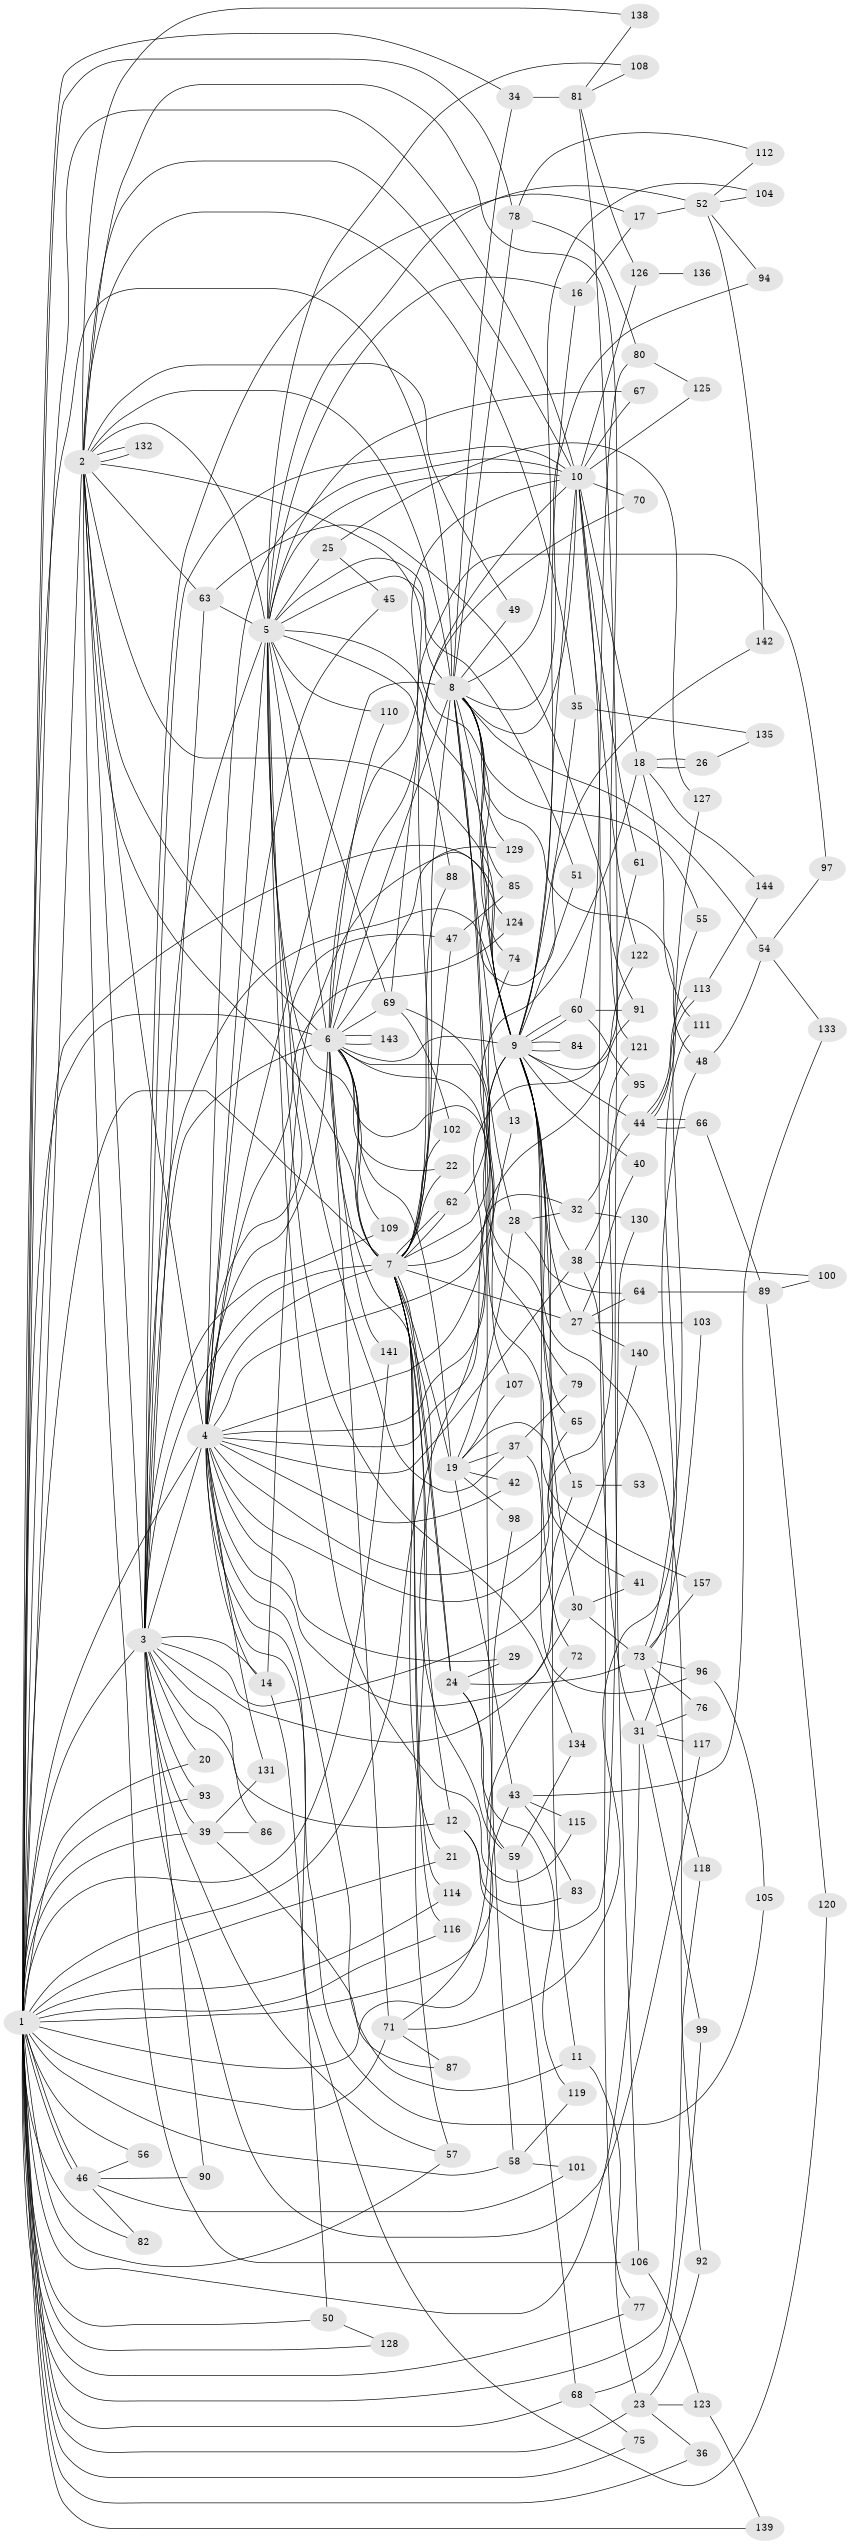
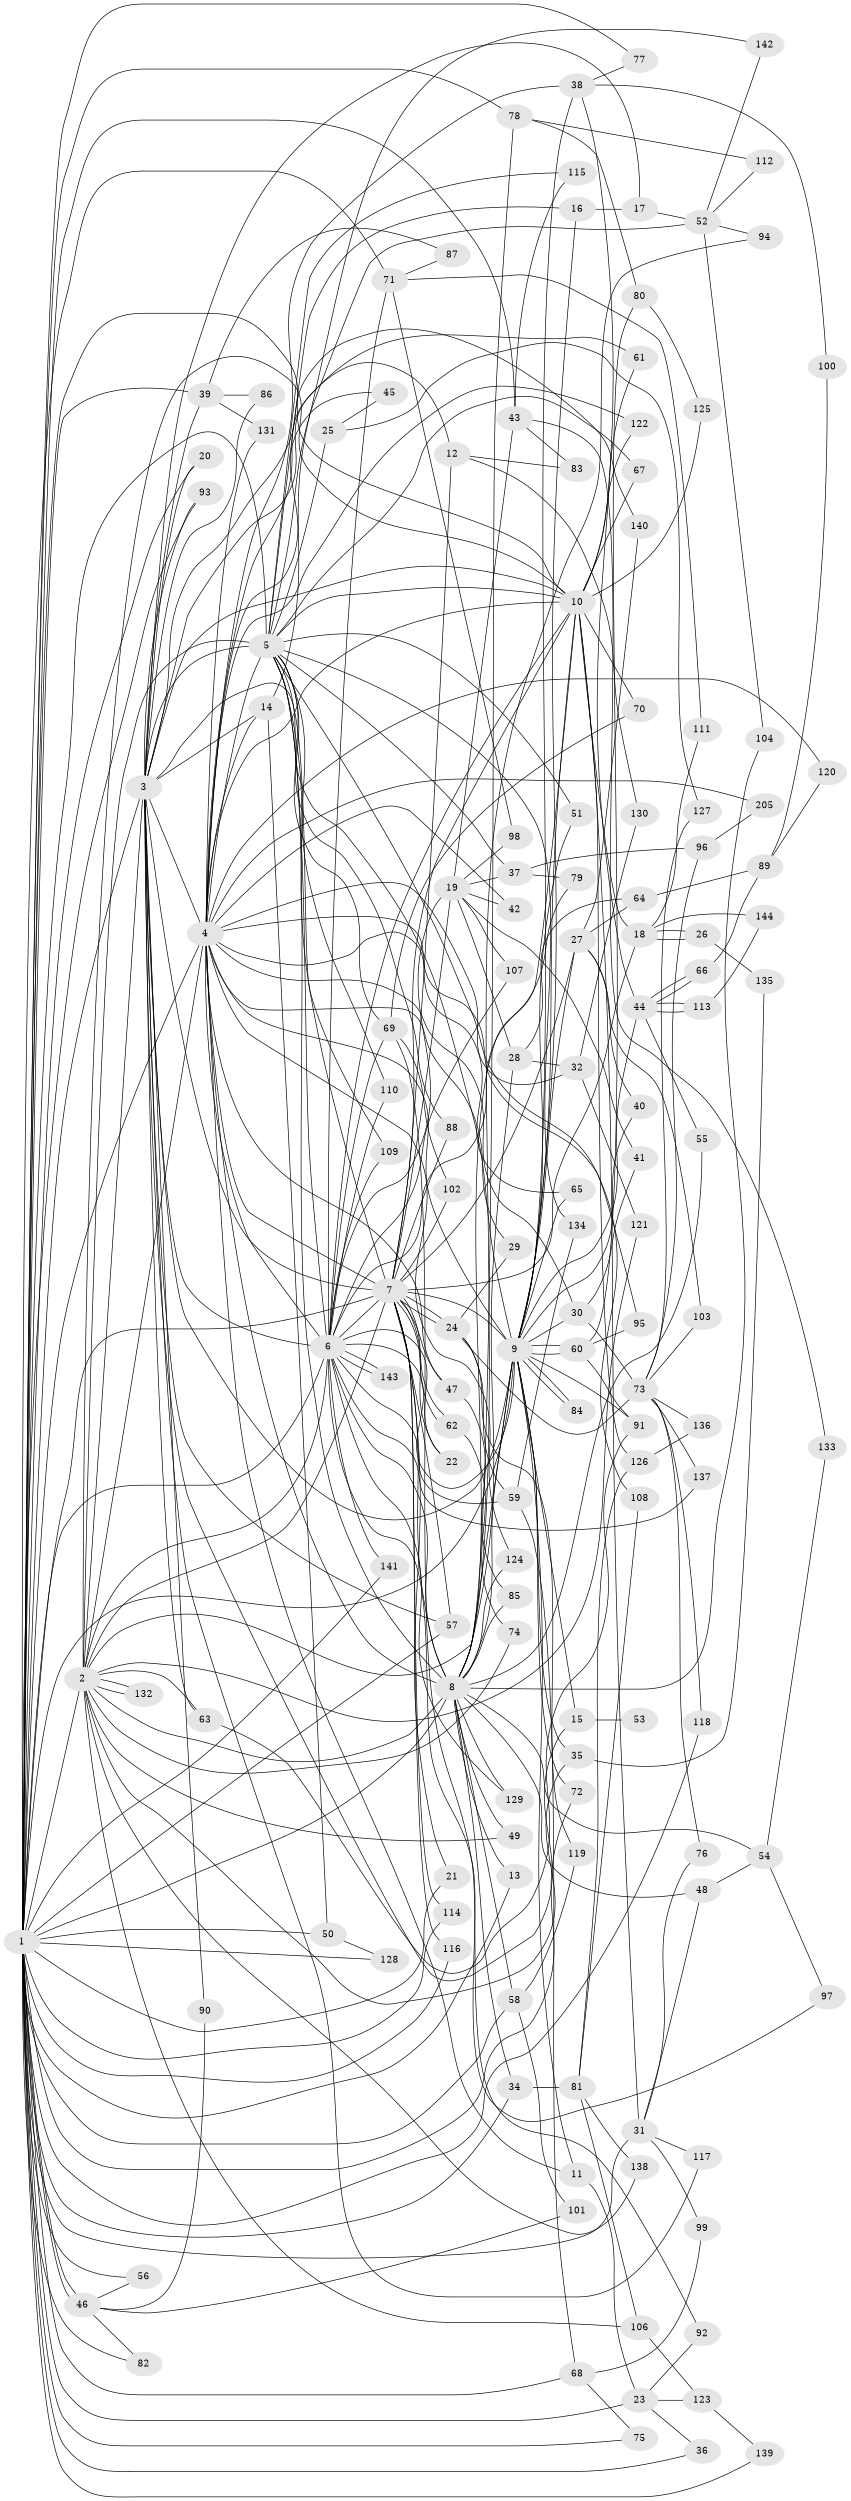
edge "63" -- "5": now "1" -- "5"
edge "73" -- "136": added
node "157": label "157" -> "137"
node "105": label "105" -> "205"
